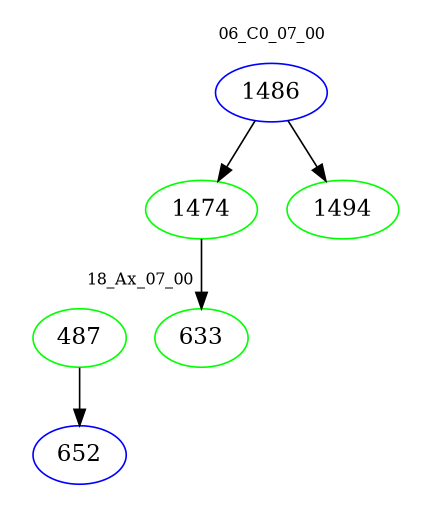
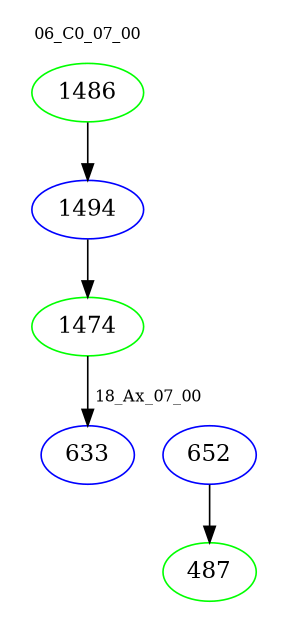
node "1486": color blue -> green
edge "1486" -> "1474": now "1494" -> "1474"
node "1494": color green -> blue
node "633": color green -> blue
edge "487" -> "652": reversed
